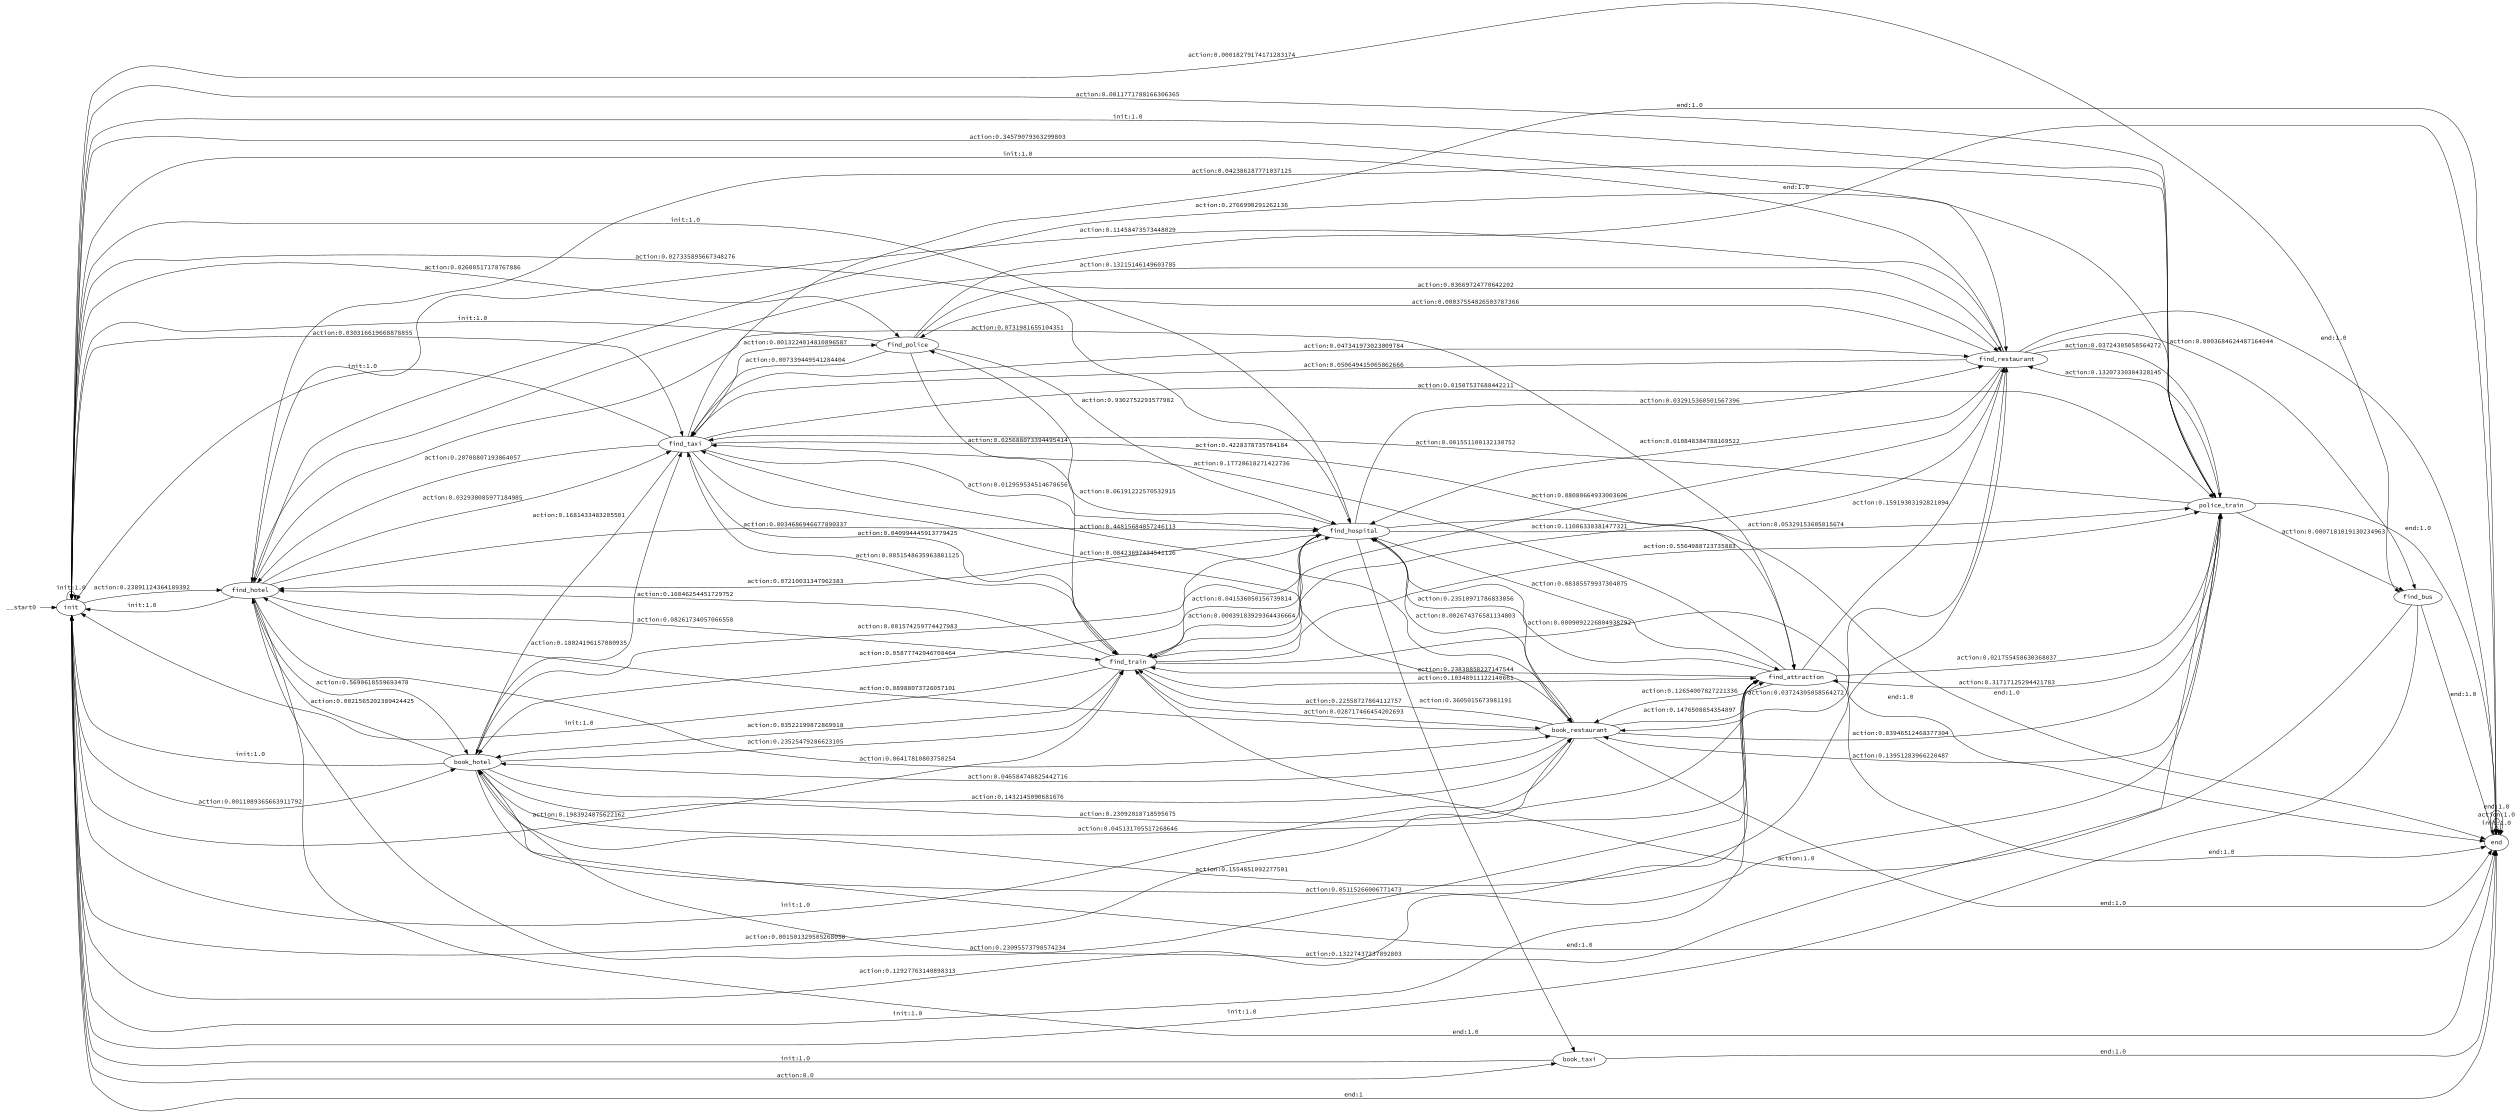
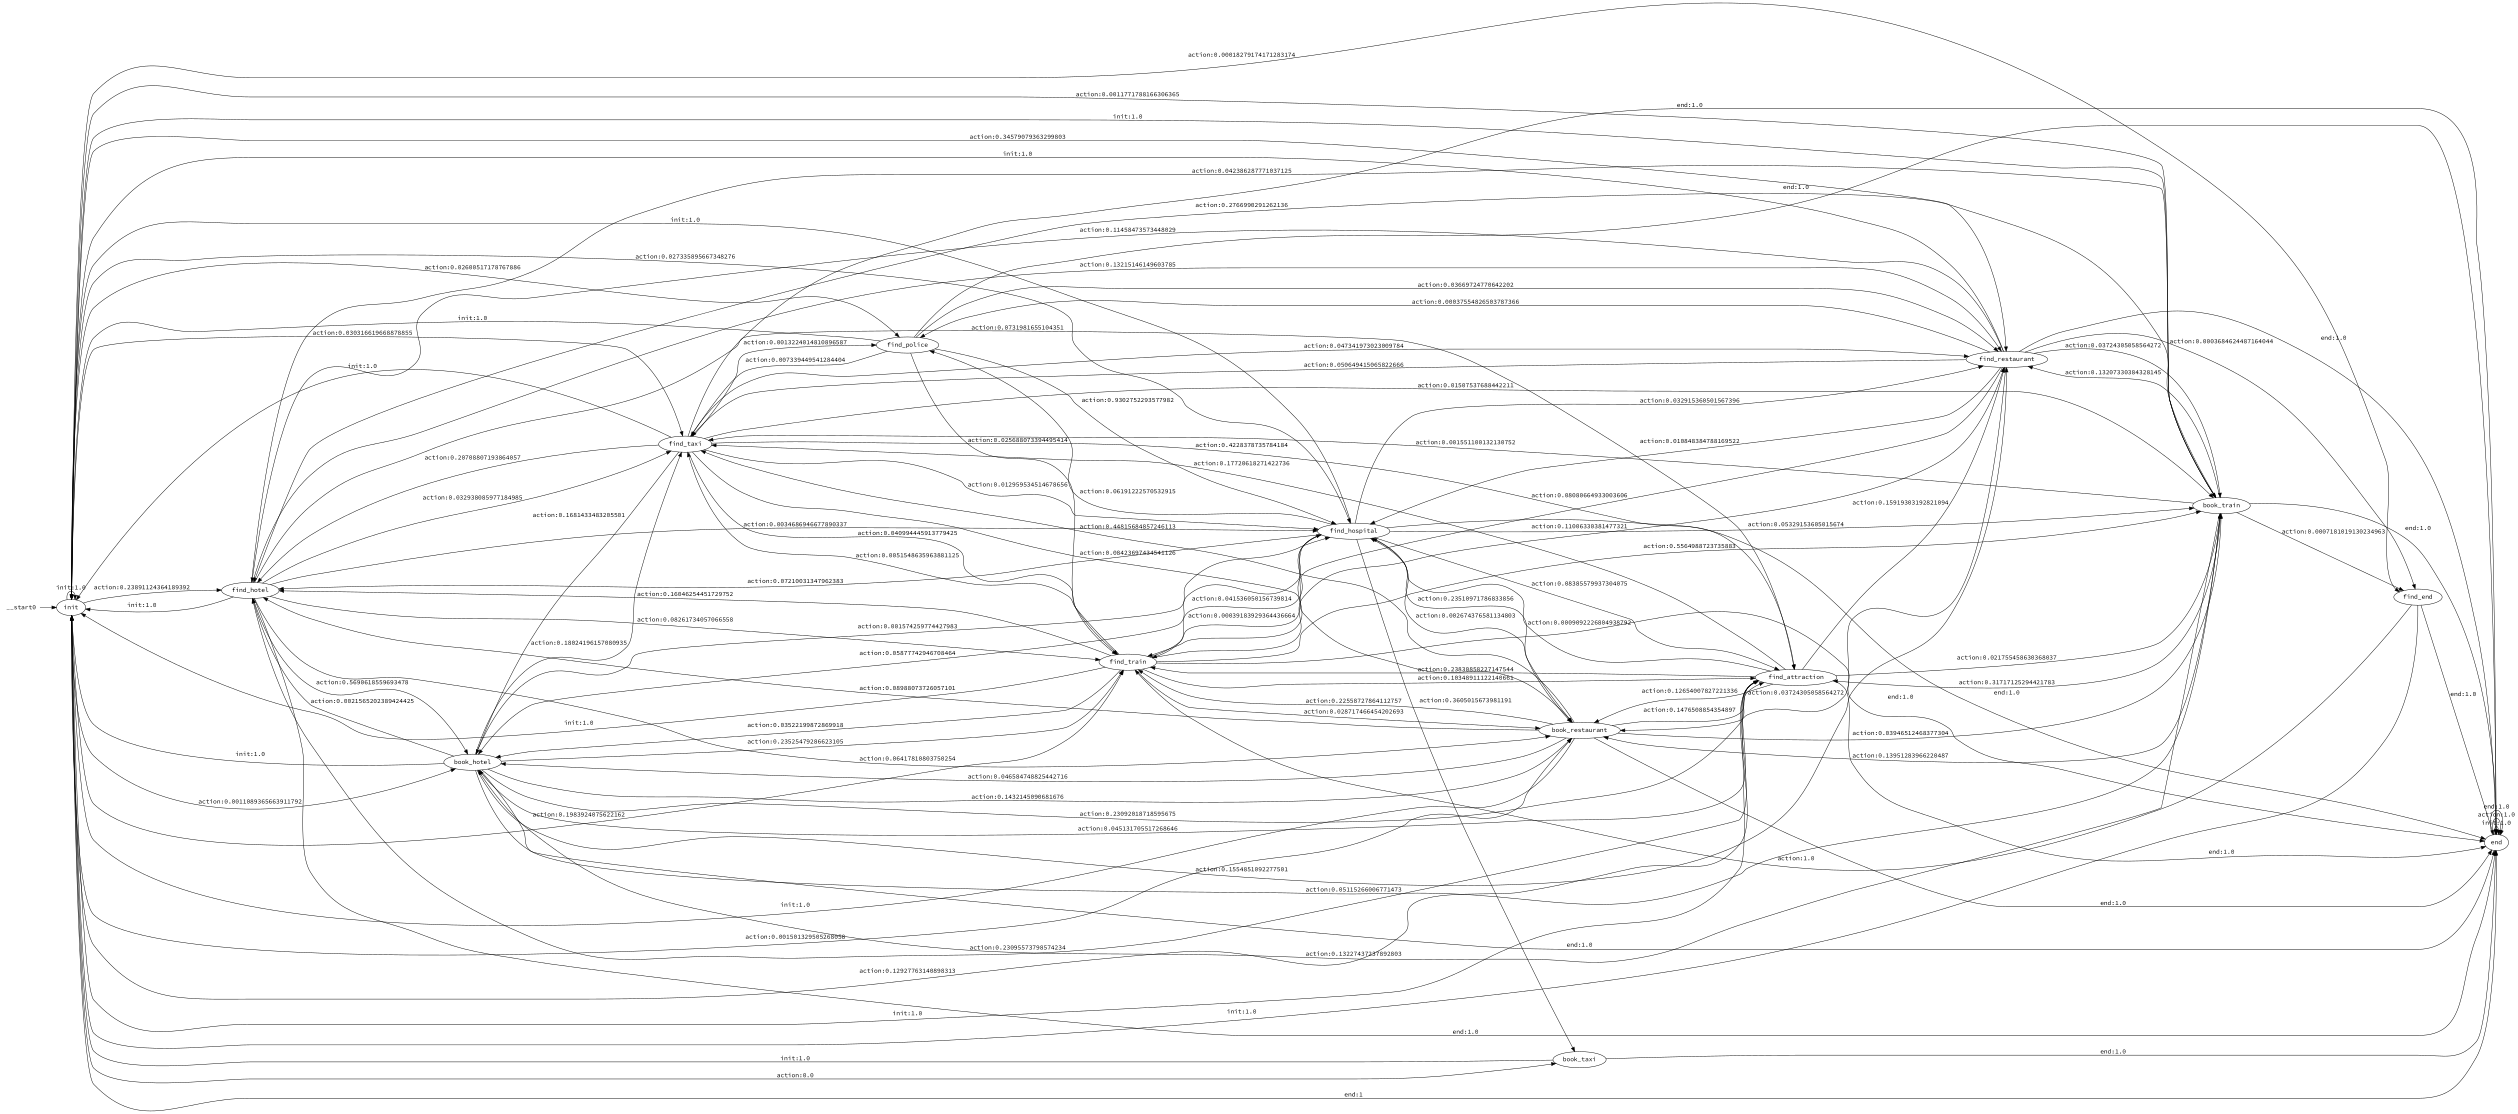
edge "find_restaurant" -> "find_taxi": label "action:0.050649415065862666" -> "action:0.050649415065822666"
node "police_train": label "police_train" -> "book_train"
node "find_bus": label "find_bus" -> "find_end"
